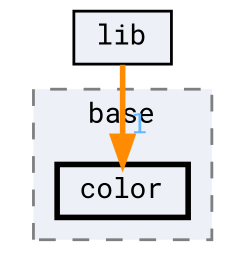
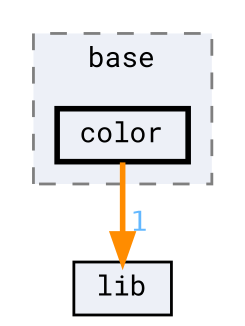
edge "lib" -> "color": reversed
